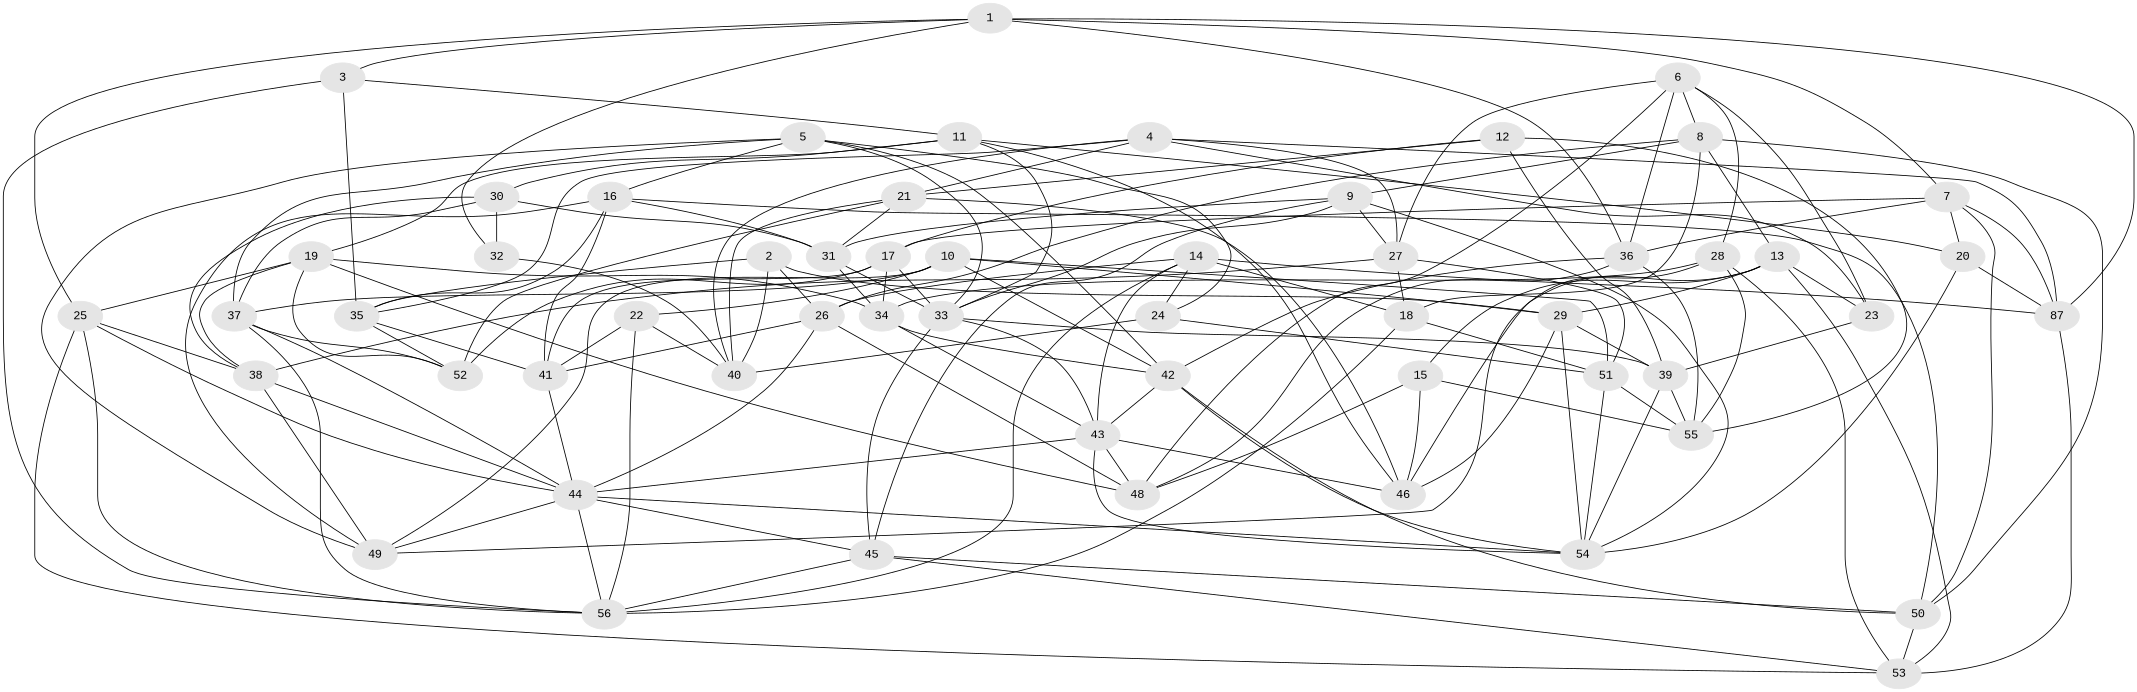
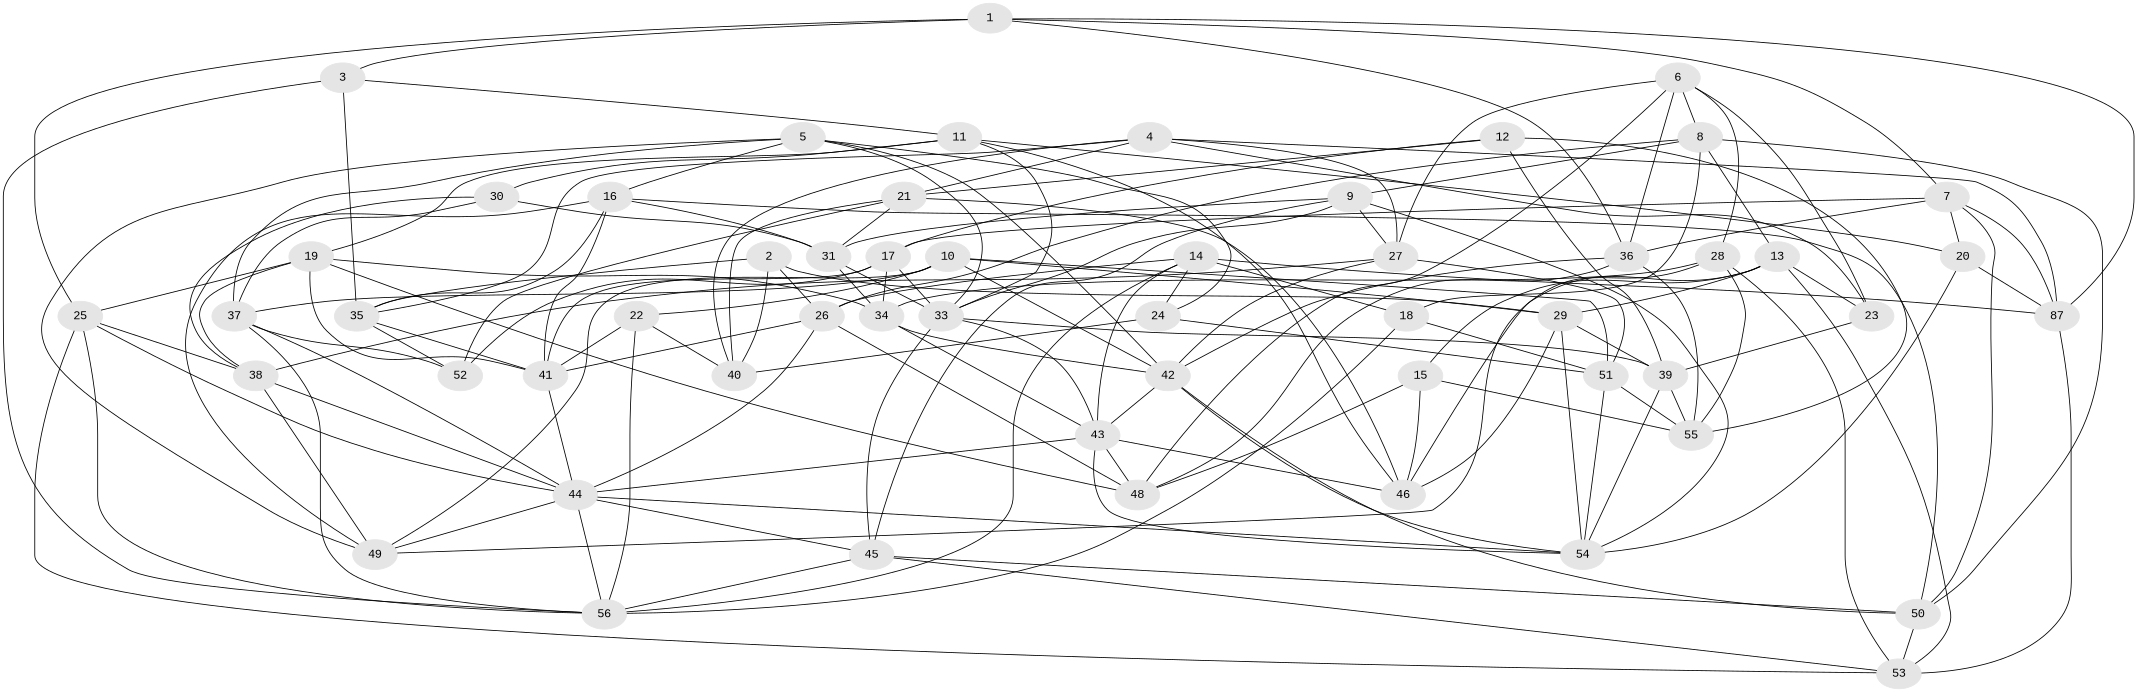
node "32": removed
edge "27" -- "18": now "27" -- "42"
edge "19" -- "52": now "19" -- "41"
